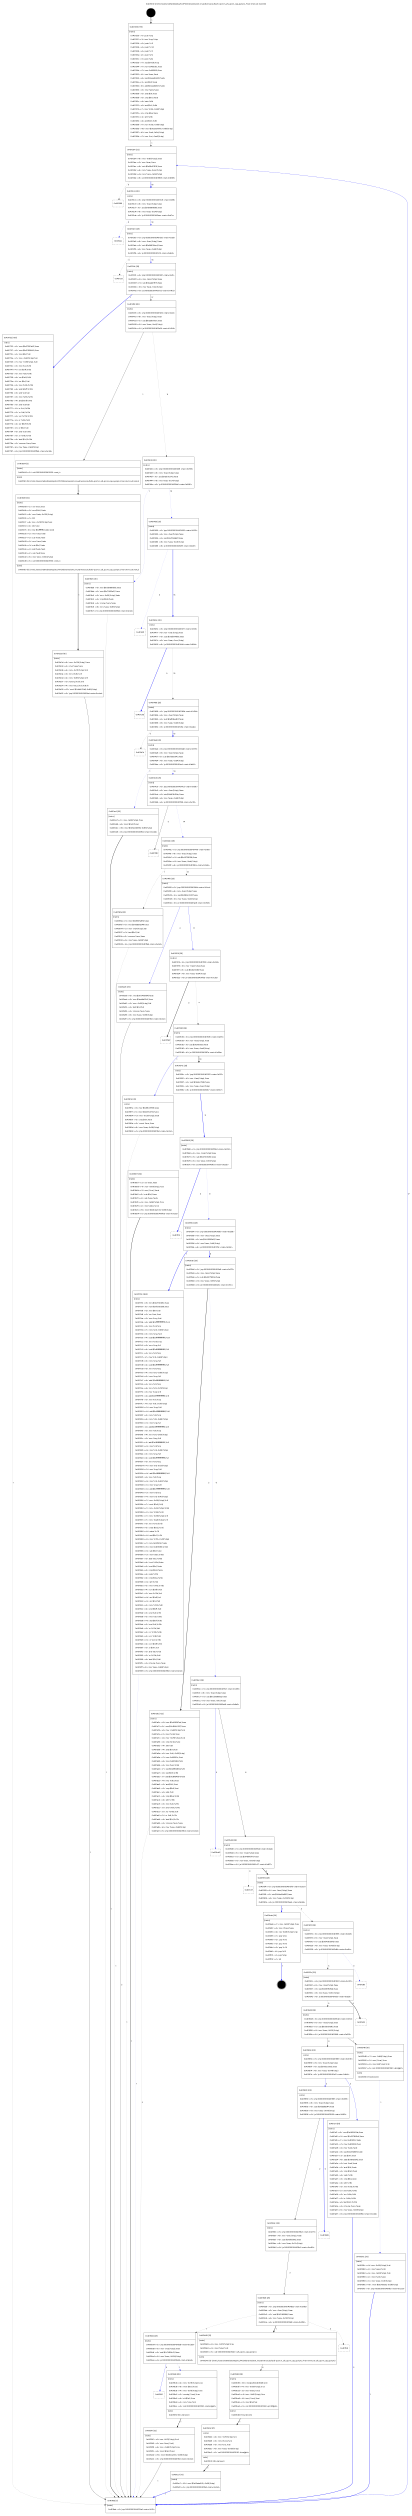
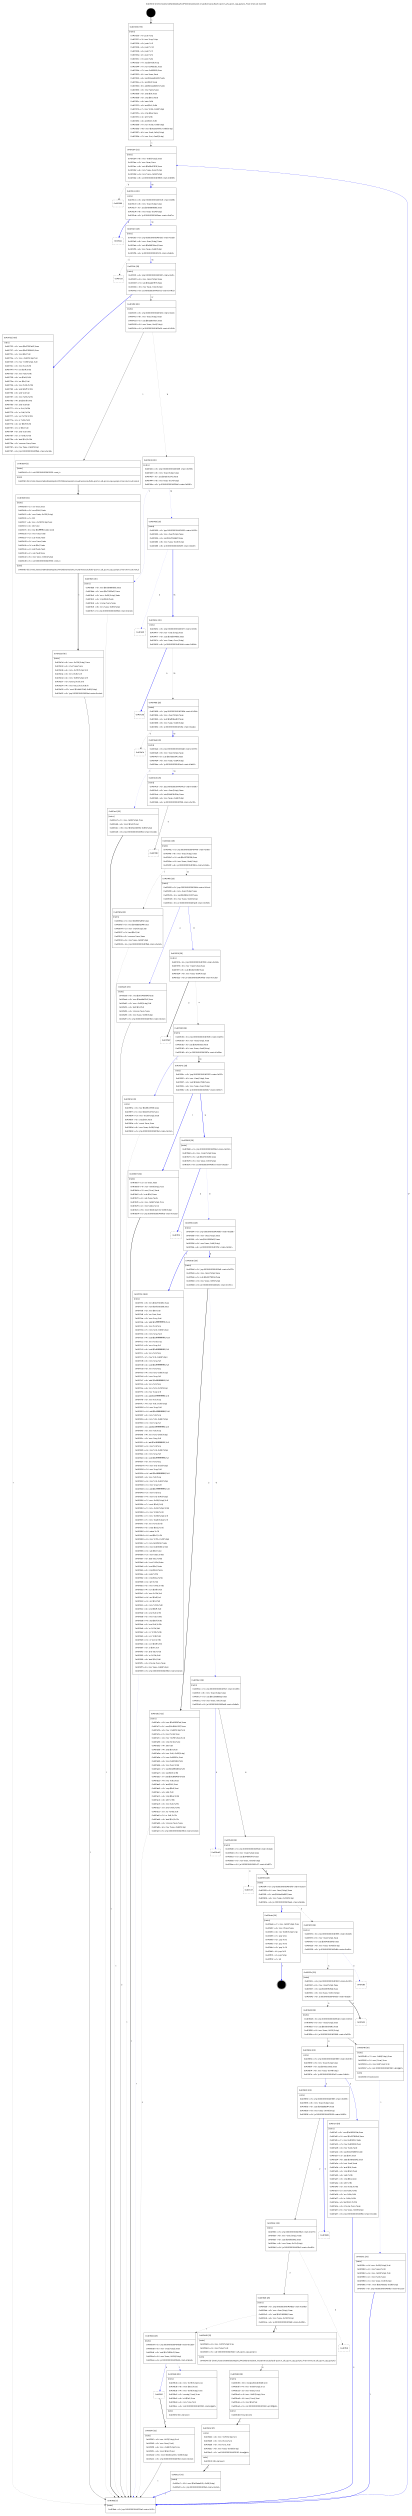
edge "0x4013c4 [28]" -> "0x401eac": style dotted -> bold
edge "0x4014c0 [28]" -> "0x4014dc [28]": removed, label "14"
edge "0x40154c [28]" -> "0x401b67 [34]": added, label "1"
edge "0x4016b8 [28]" -> "0x401fc8": now "0x40169c [28]" -> "0x401fc8"
edge "0x4019d4 [29]" -> "0x4019f1 [32]": now "0x4016f0" -> "0x4019f1 [32]"
